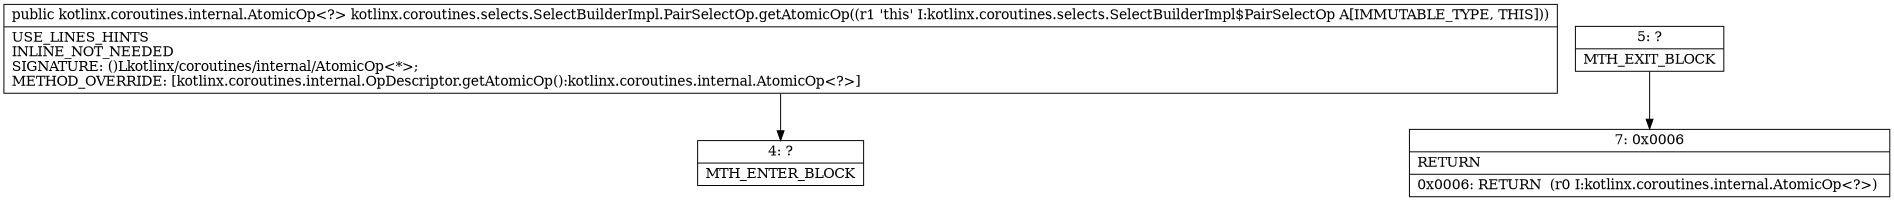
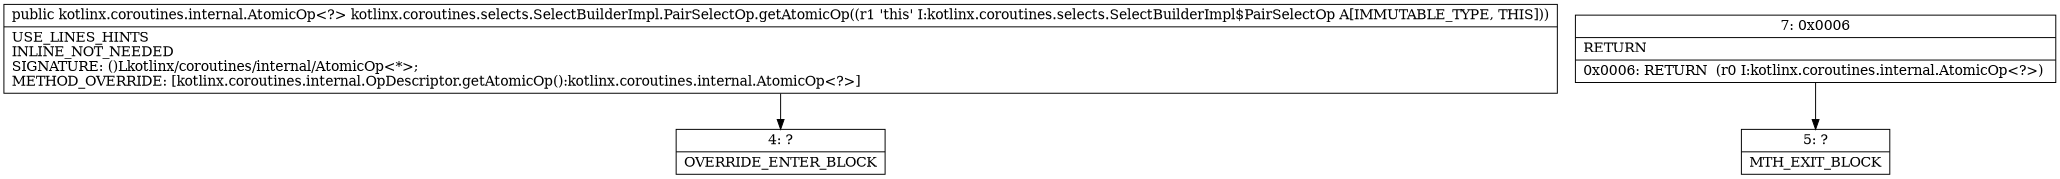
edge "5: ?" -> "7: 0x0006": reversed
node "4: ?": text "MTH_ENTER_BLOCK" -> "OVERRIDE_ENTER_BLOCK"
